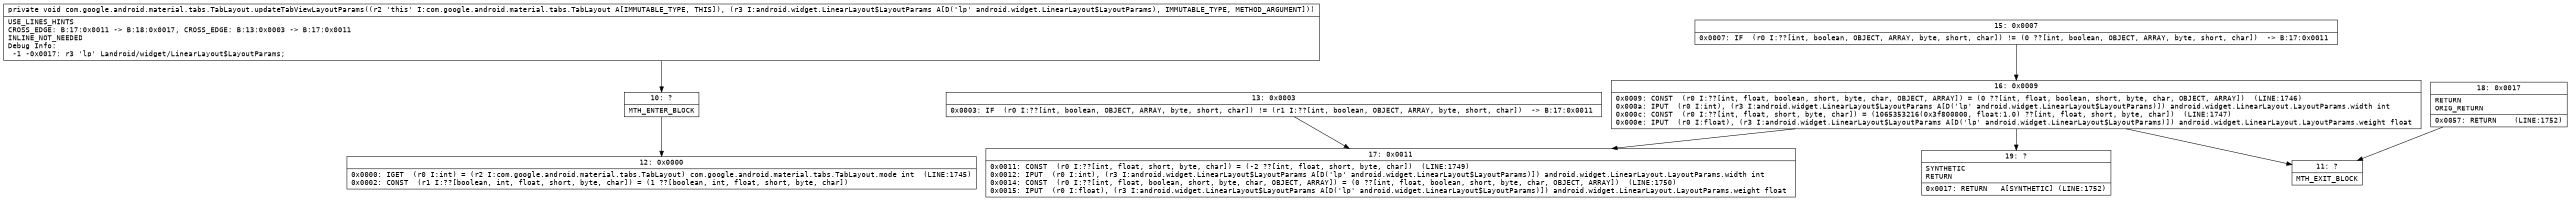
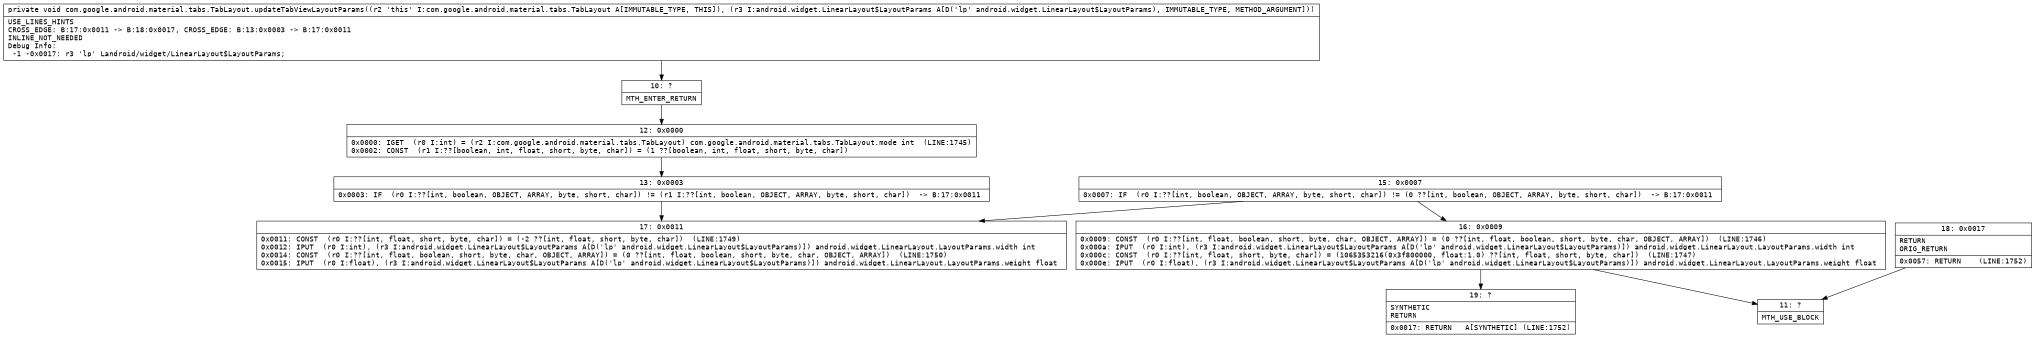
node "10: ?": text "MTH_ENTER_BLOCK" -> "MTH_ENTER_RETURN"
edge "16: 0x0009" -> "17: 0x0011": now "15: 0x0007" -> "17: 0x0011"
edge "12: 0x0000" -> "13: 0x0003": added
node "11: ?": text "MTH_EXIT_BLOCK" -> "MTH_USE_BLOCK"
